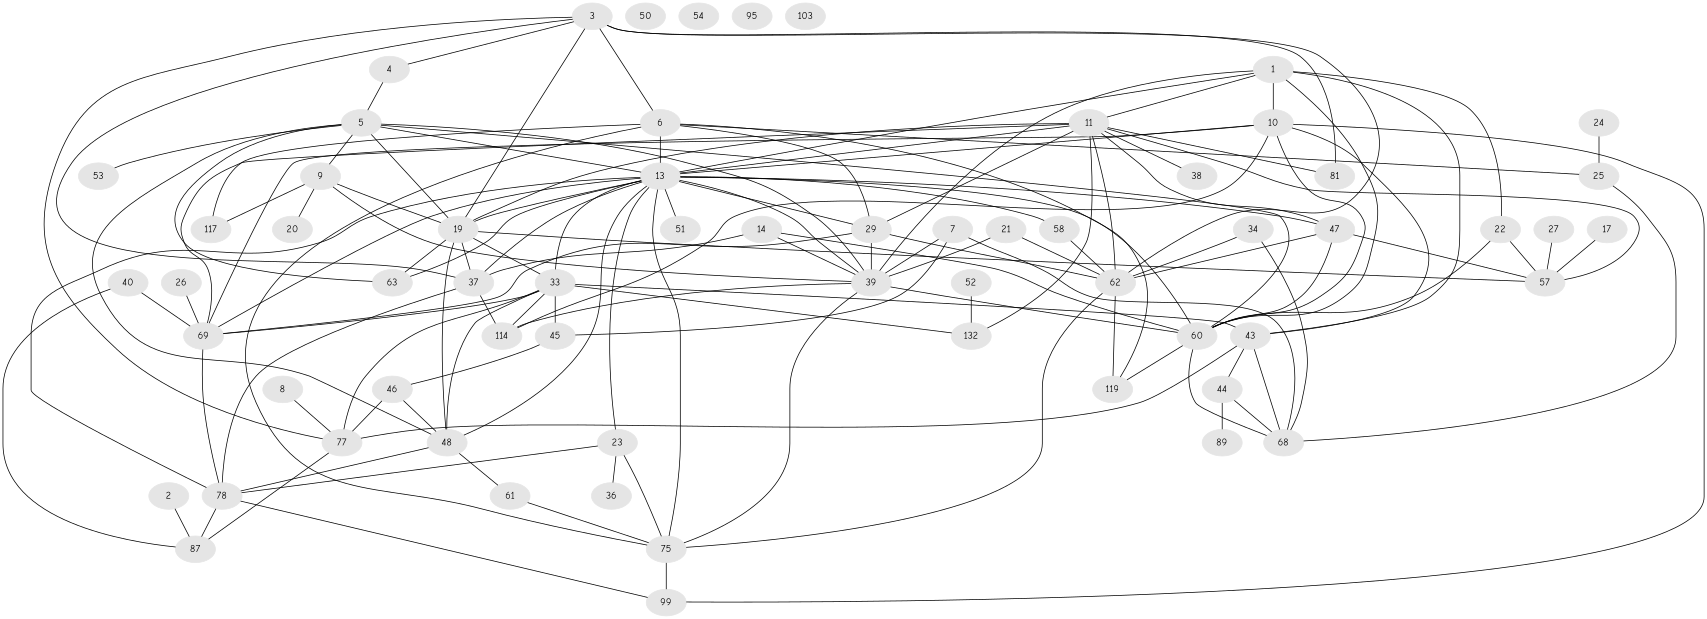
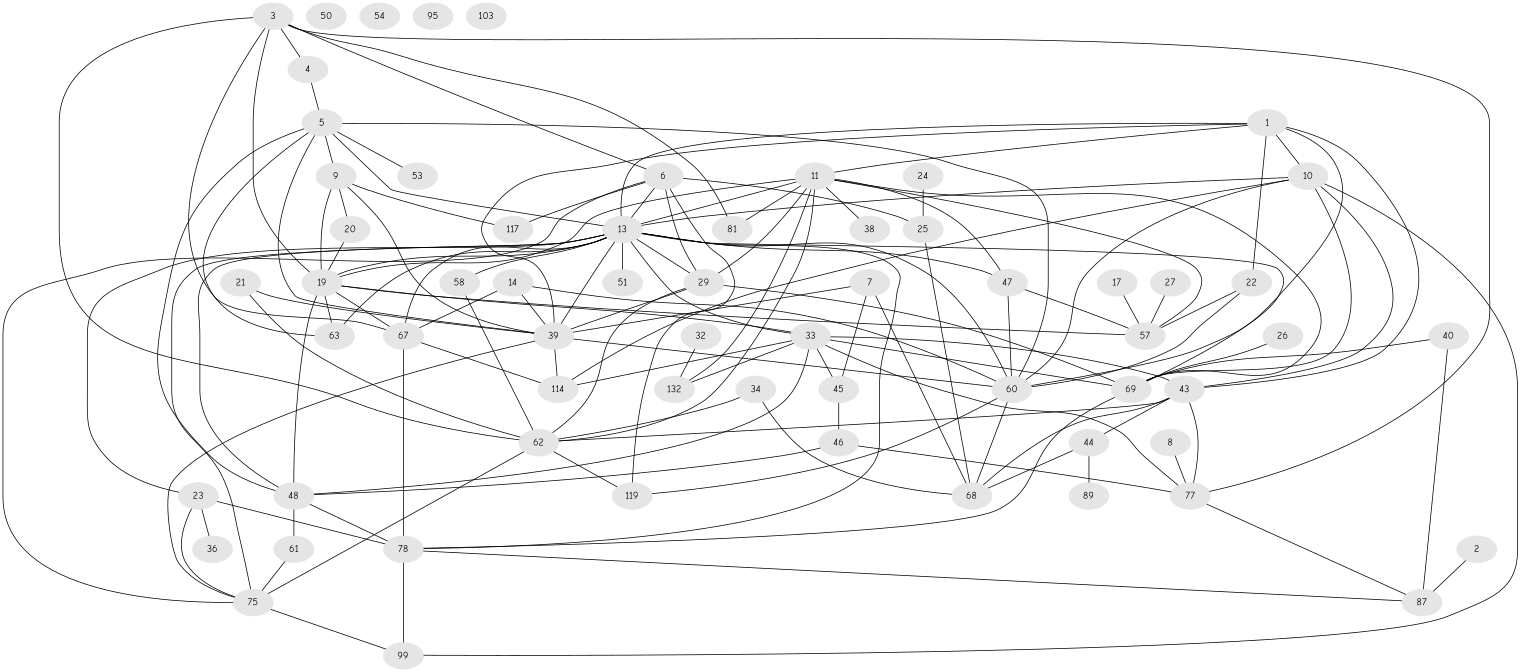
edge "5" -- "19": now "20" -- "19"
edge "47" -- "62": now "43" -- "62"
node "37": label "37" -> "67"
node "52": label "52" -> "32"
